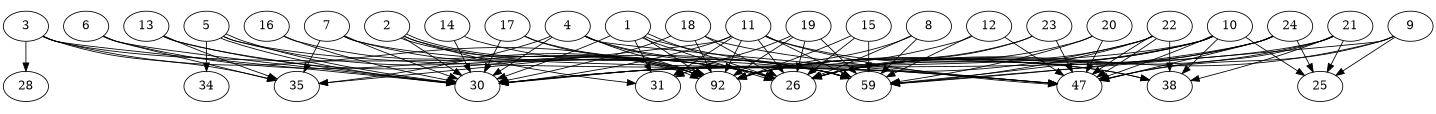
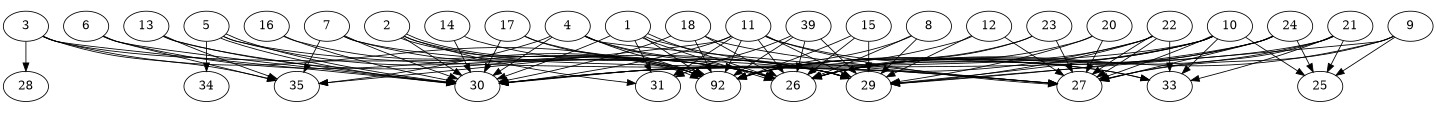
node "19": label "19" -> "39"
node "59": label "59" -> "29"
node "47": label "47" -> "27"
node "38": label "38" -> "33"
